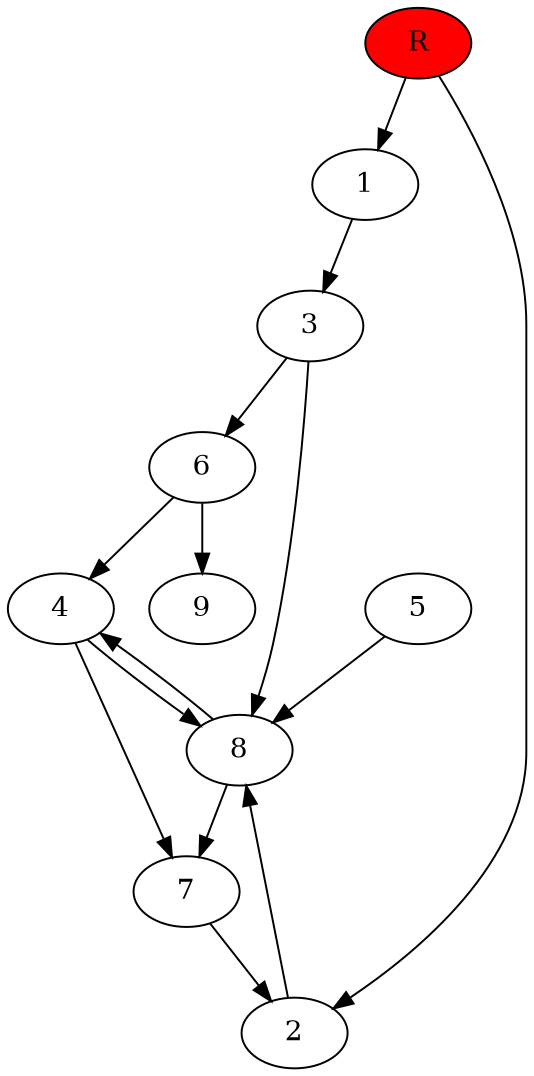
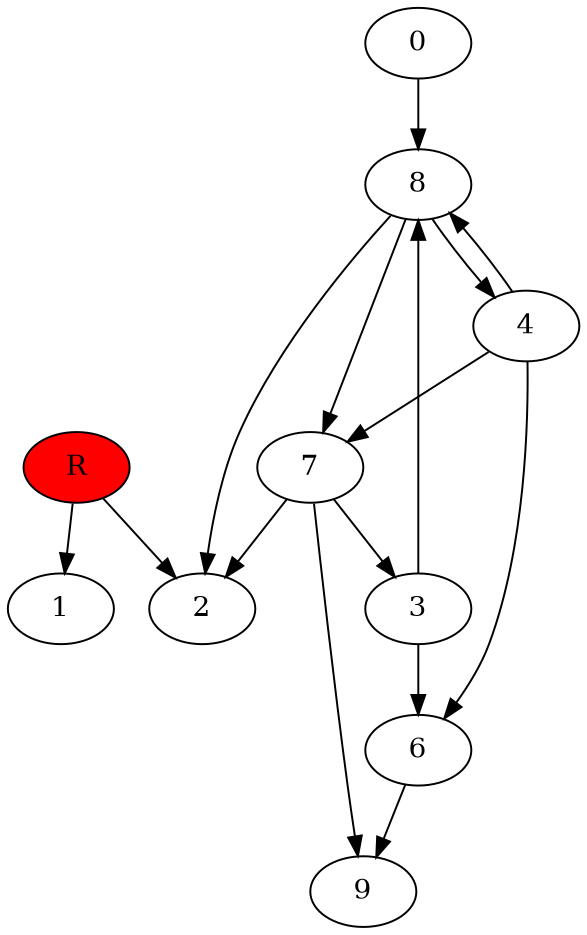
edge "1" -> "3": now "7" -> "3"
edge "6" -> "4": reversed
node "5": label "5" -> "0"
edge "7" -> "9": added
edge "2" -> "8": reversed
